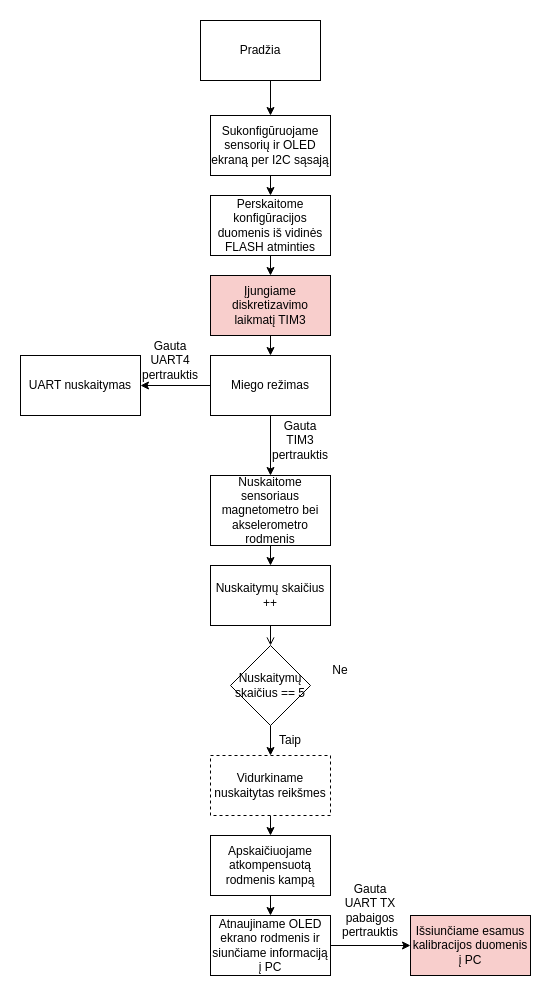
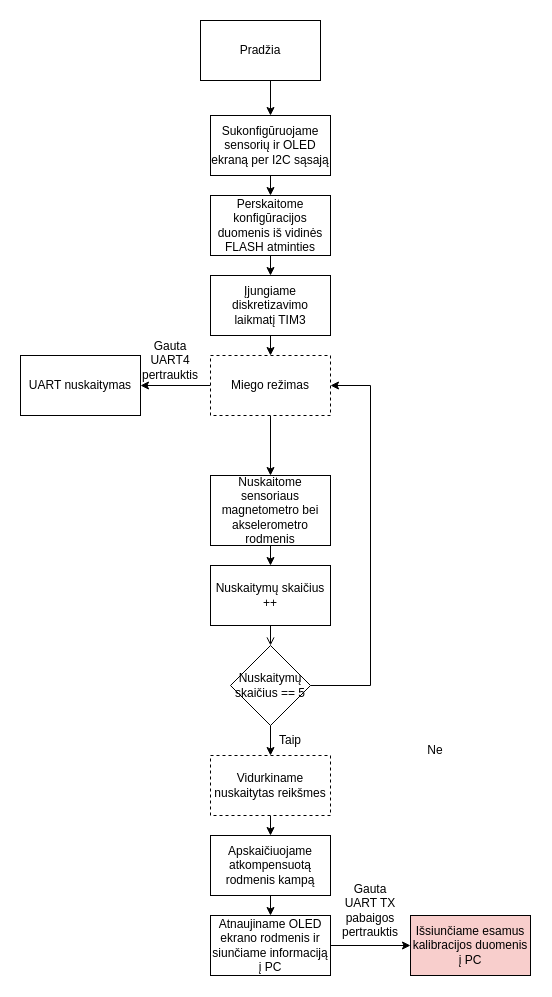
node "Įjungiame diskretizavimo laikmatį TIM3": fillcolor #f8cecc -> #ffffff
node "Miego režimas": style solid -> dashed
node "Gauta TIM3 pertrauktis": removed
edge "Nuskaitymų skaičius == 5" -> "Miego režimas": added
node "Ne": moved (341, 671) -> (436, 751)
